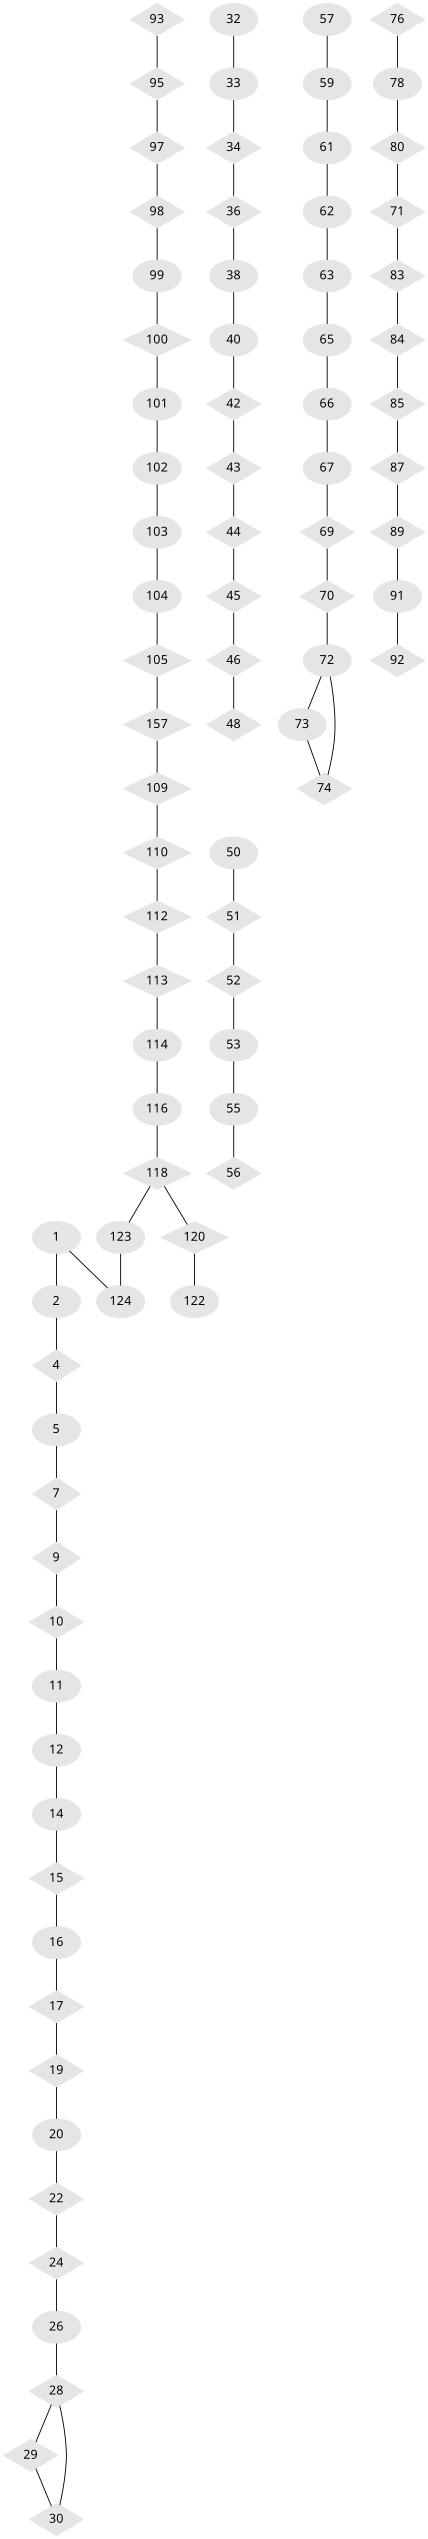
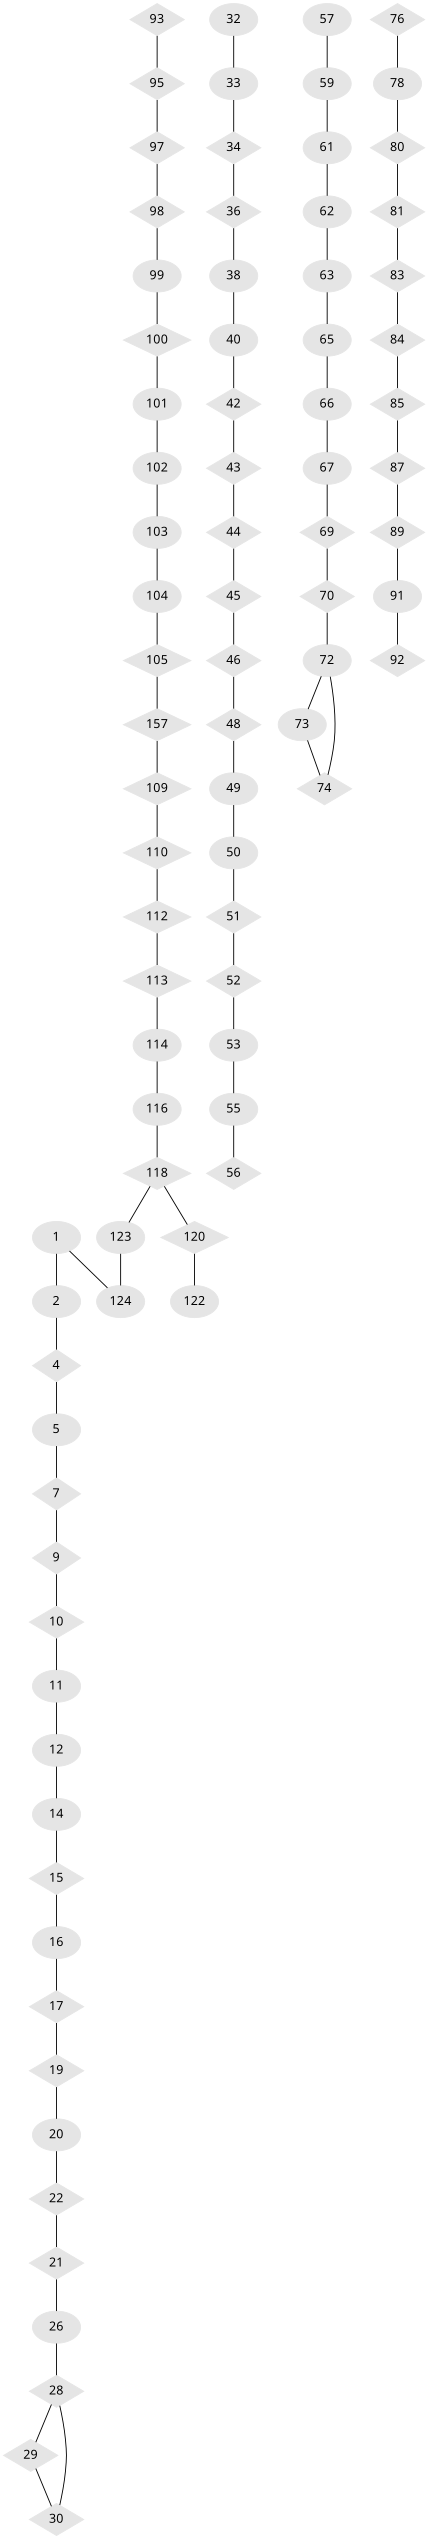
node "71": label "71" -> "81"
node "49": added
node "24": label "24" -> "21"
